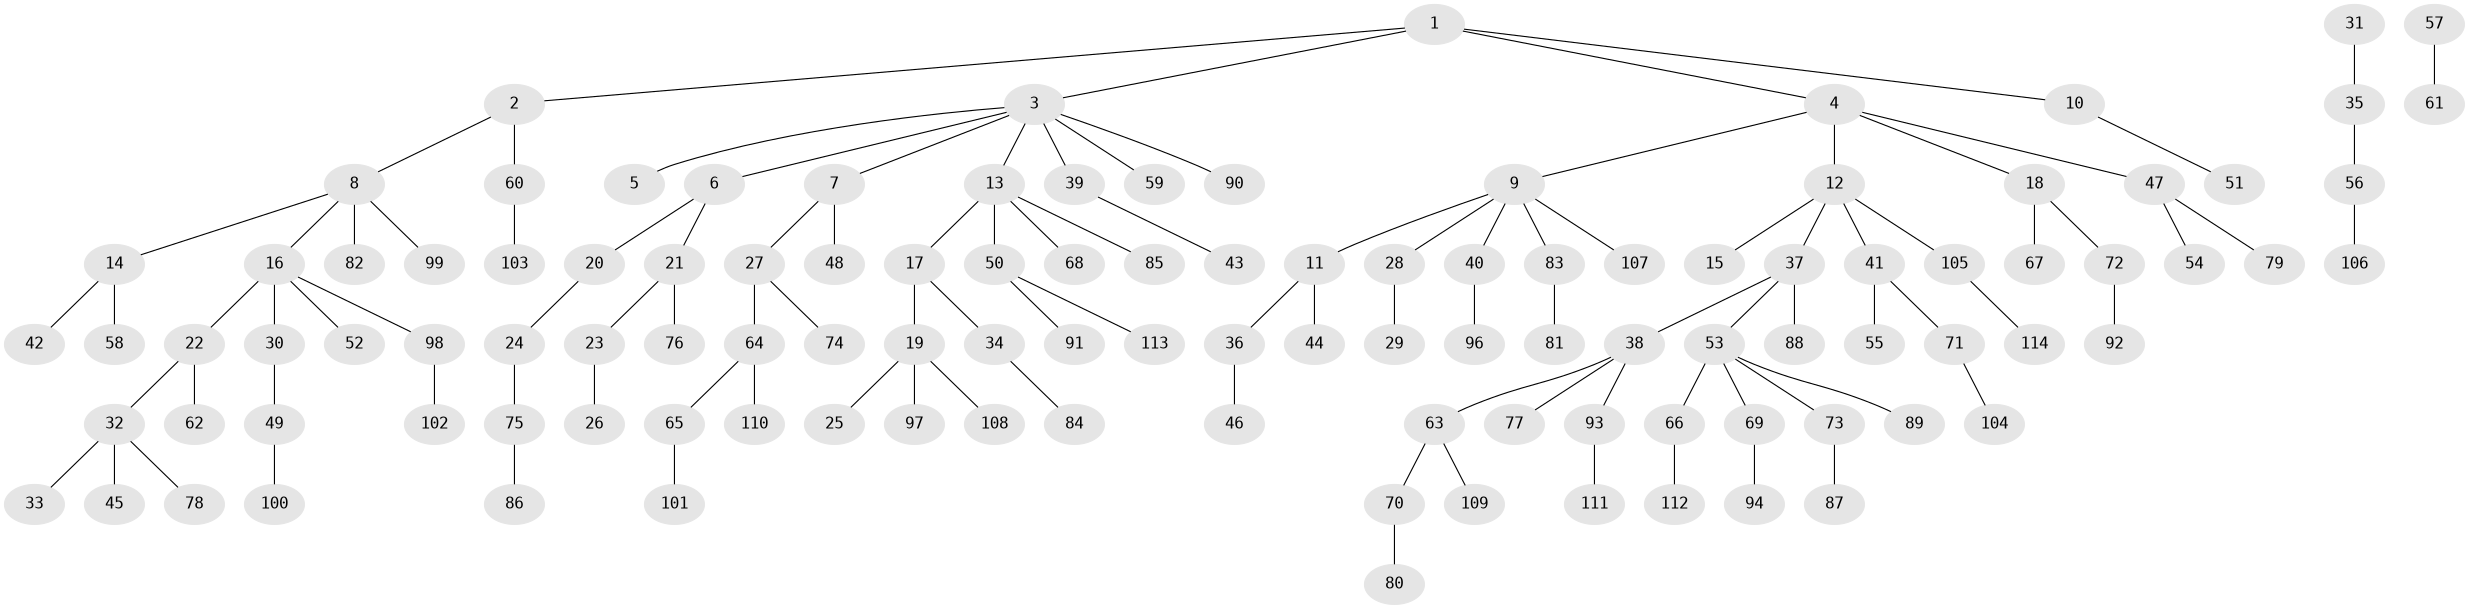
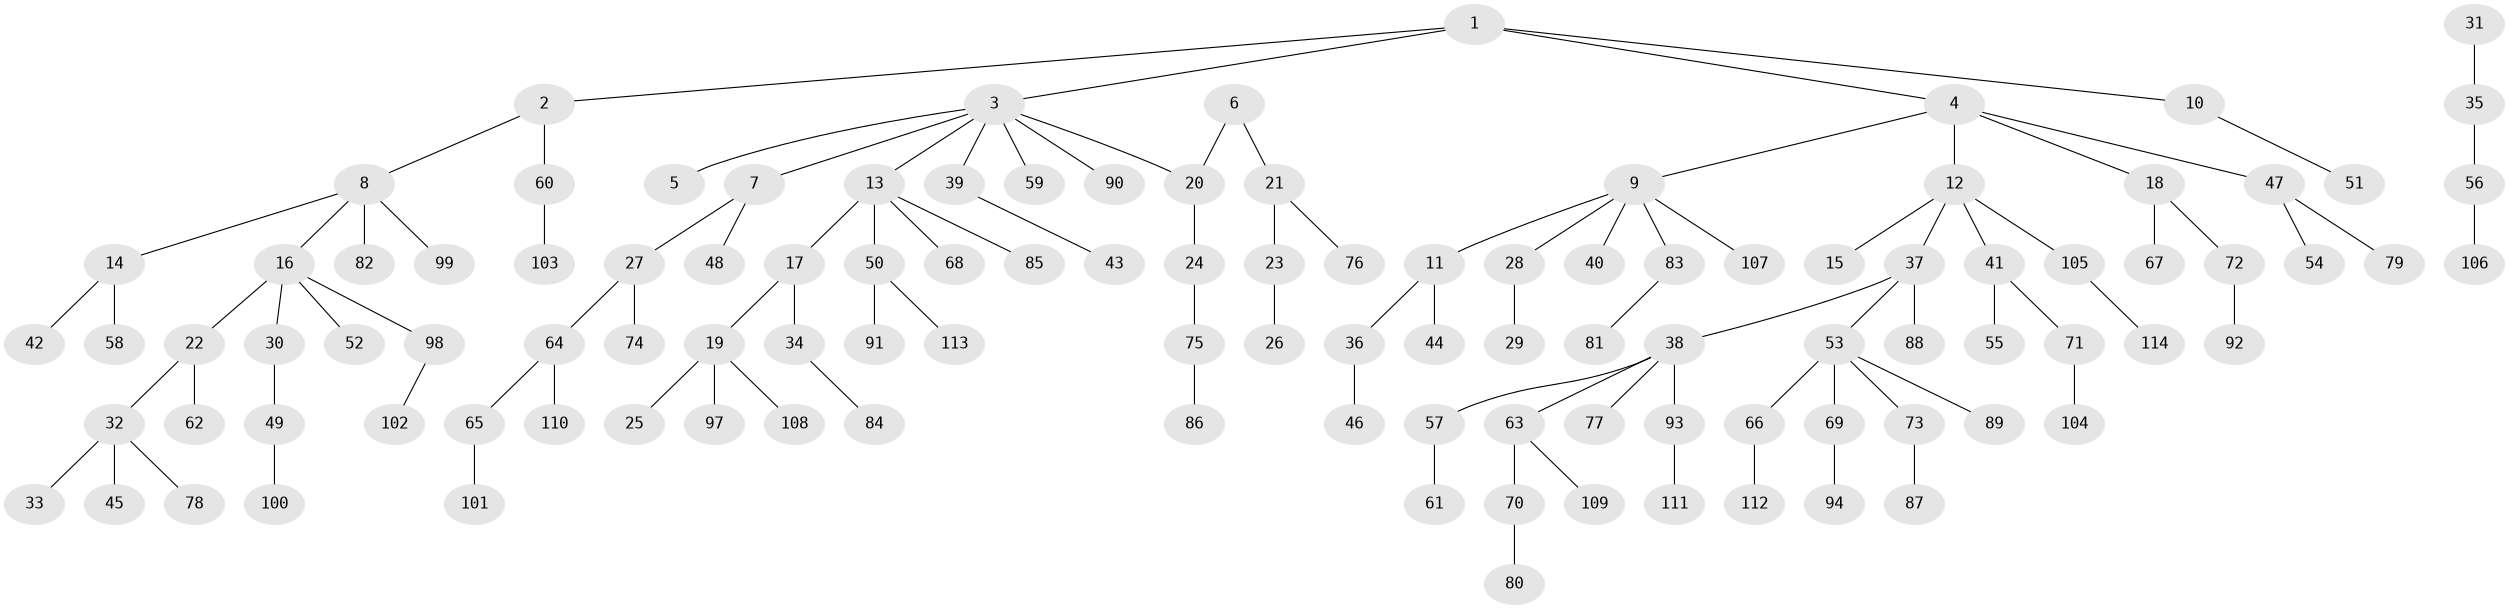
edge "3" -- "6": now "3" -- "20"
node "96": removed
edge "38" -- "57": added
